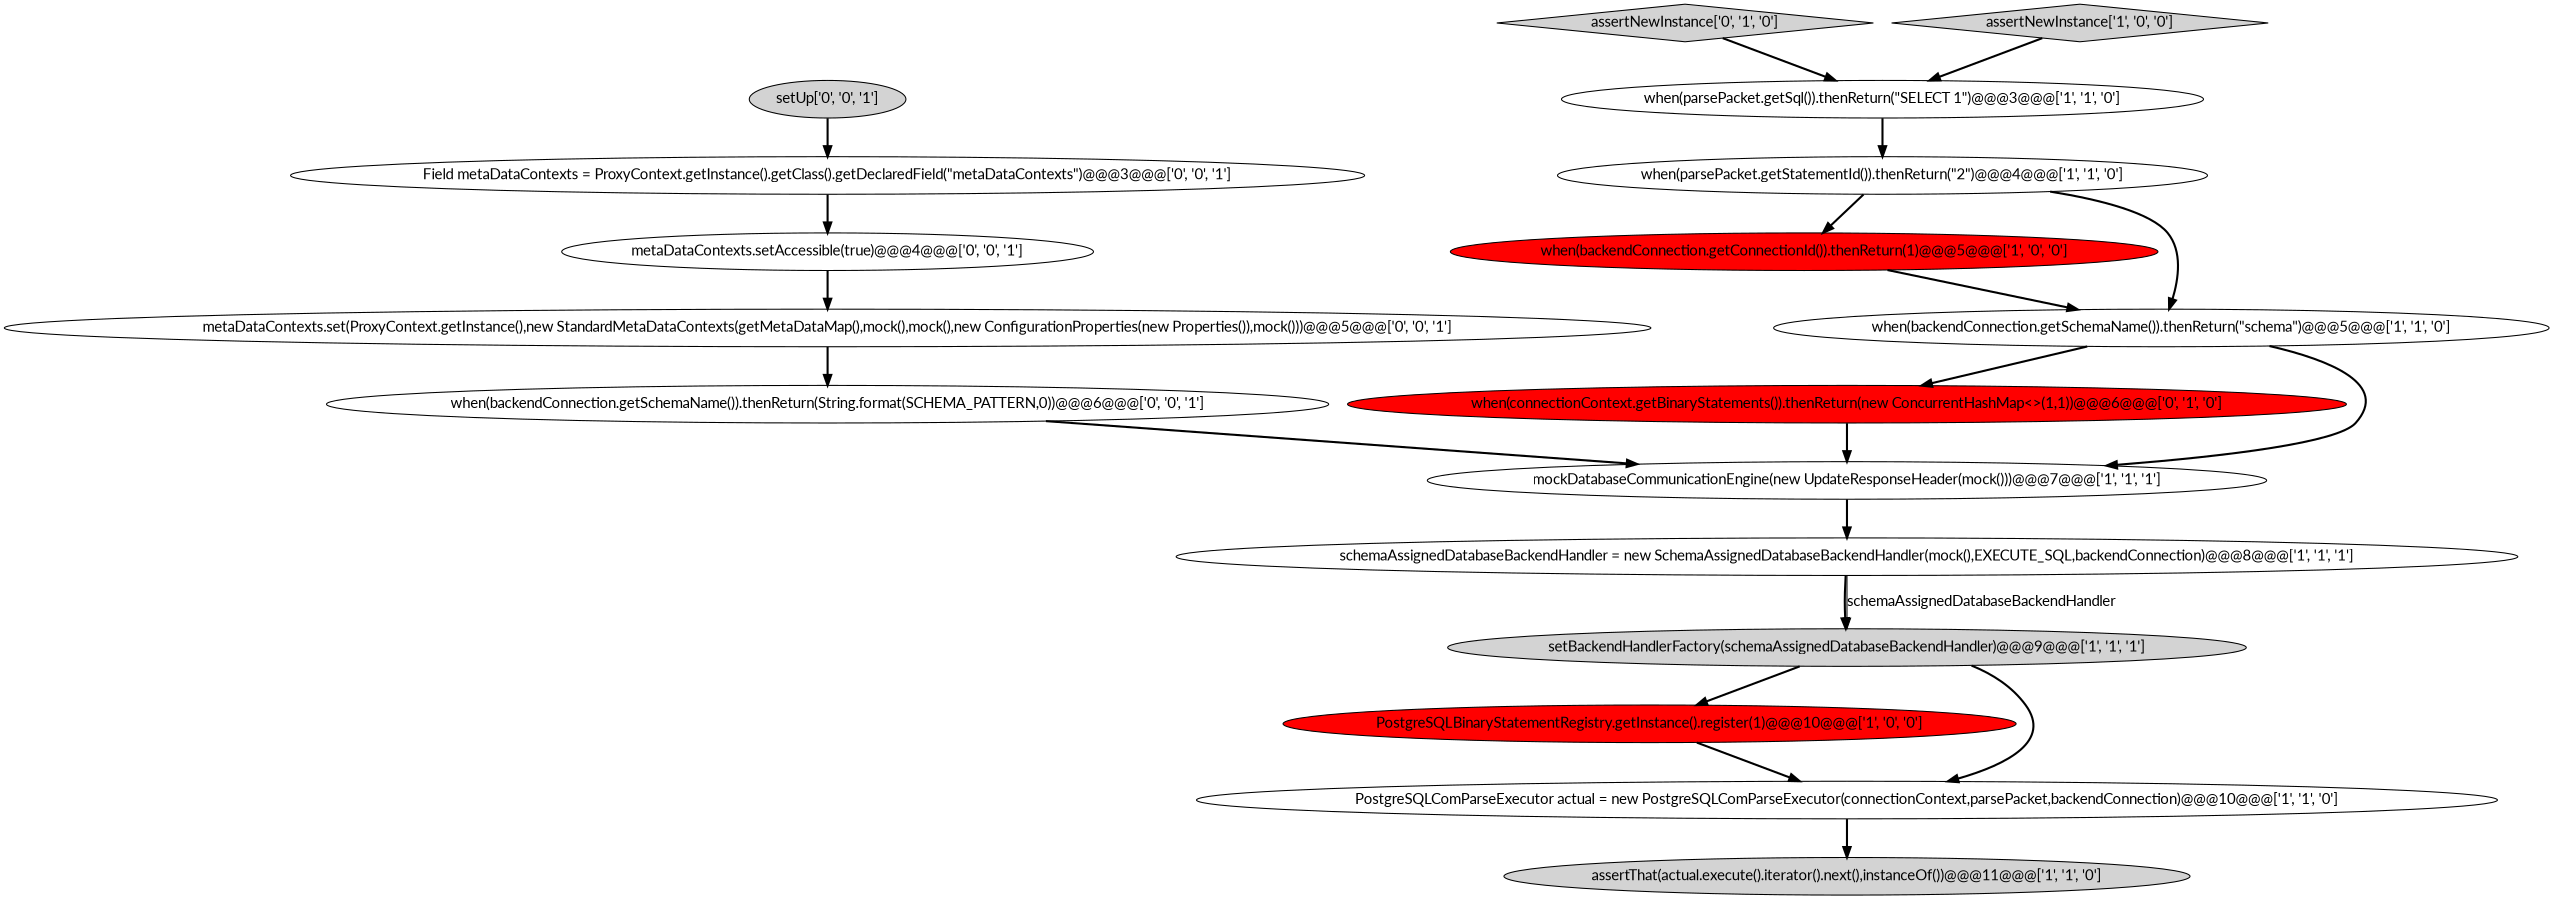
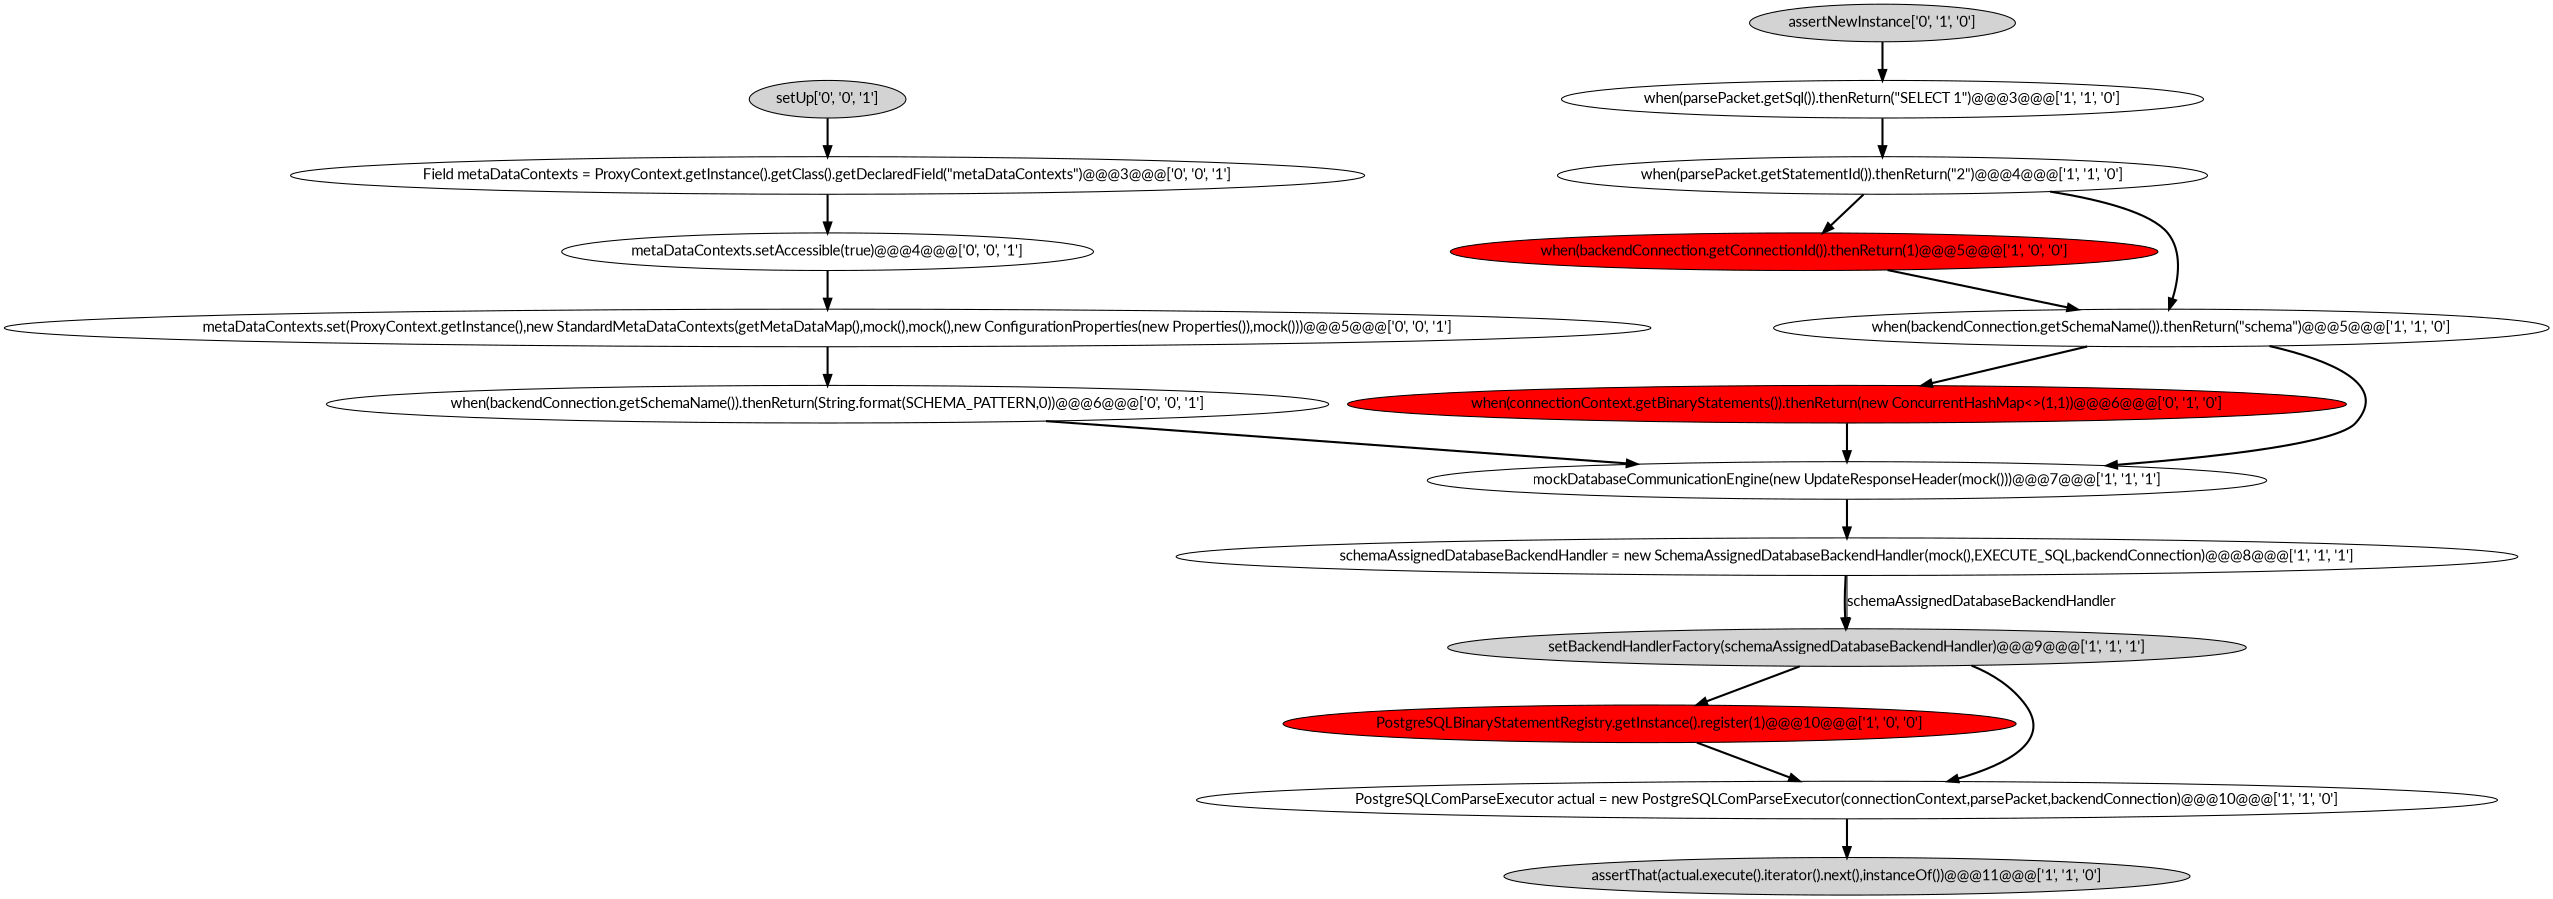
node "assertNewInstance['0', '1', '0']": shape diamond -> ellipse
node "assertNewInstance['1', '0', '0']": removed
